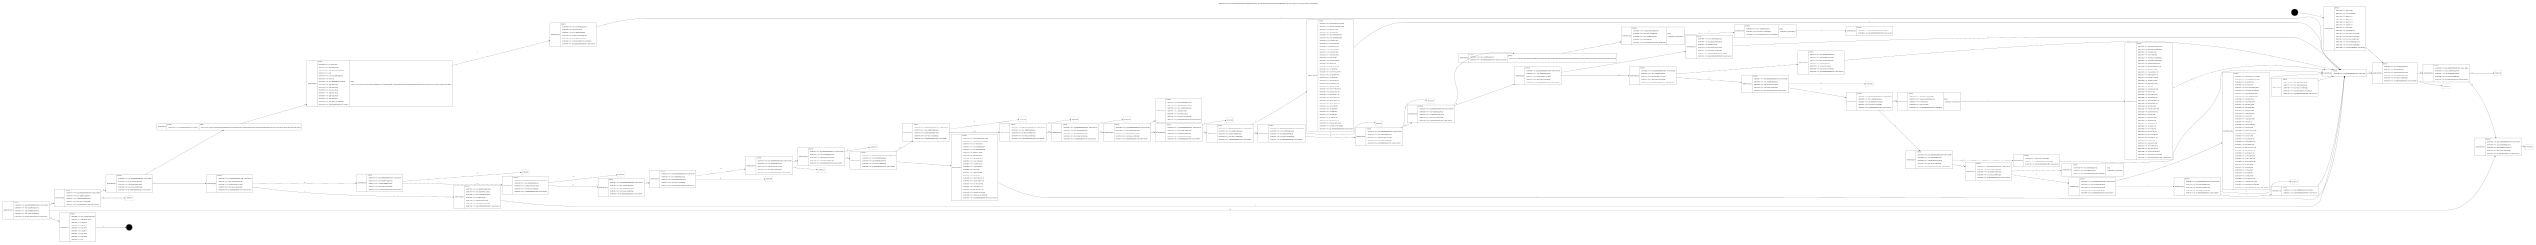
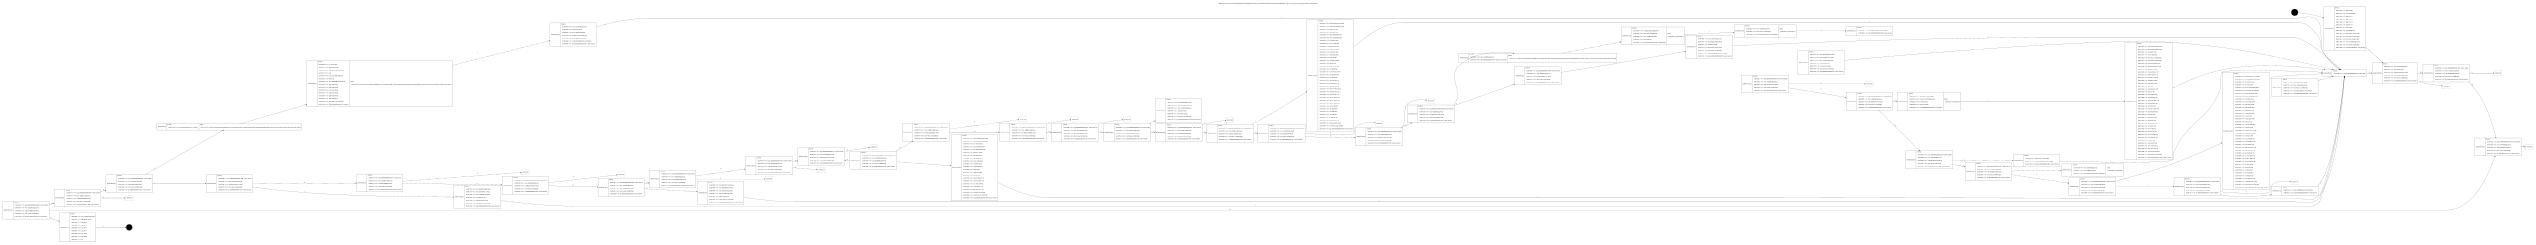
node "0x401668 [25]": removed
edge "0x40153c [25]" -> "0x401555 [25]": reversed
node "0x4018ef [27]": added
